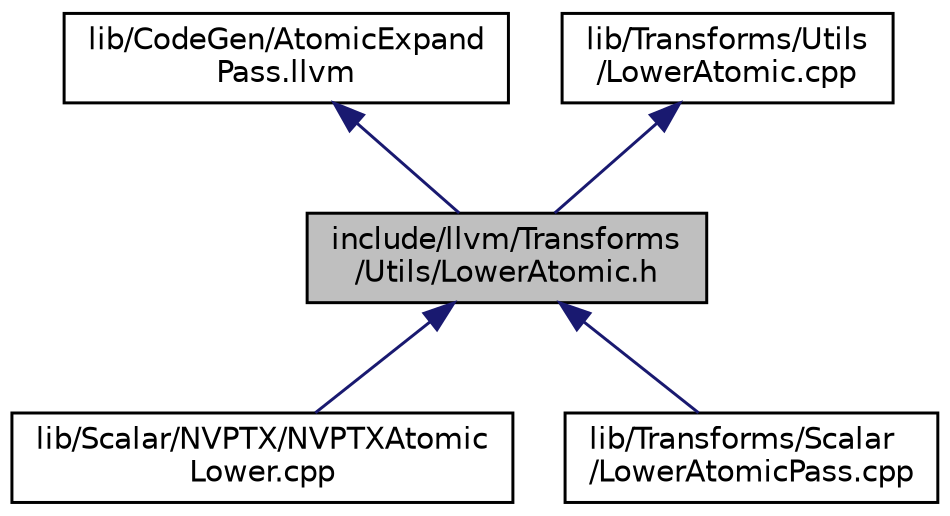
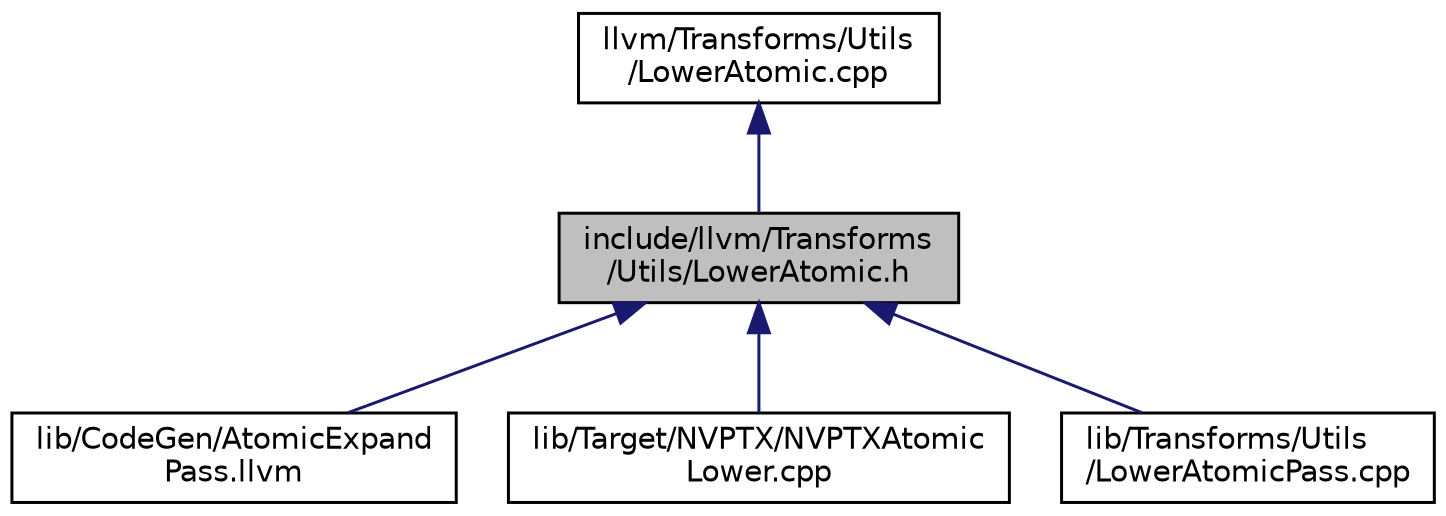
node "lib/Transforms/Utils /LowerAtomic.cpp": label "lib/Transforms/Utils /LowerAtomic.cpp" -> "llvm/Transforms/Utils /LowerAtomic.cpp"
edge "include/llvm/Transforms /Utils/LowerAtomic.h" -> "lib/CodeGen/AtomicExpand Pass.llvm": reversed
node "lib/Scalar/NVPTX/NVPTXAtomic Lower.cpp": label "lib/Scalar/NVPTX/NVPTXAtomic Lower.cpp" -> "lib/Target/NVPTX/NVPTXAtomic Lower.cpp"
node "lib/Transforms/Scalar /LowerAtomicPass.cpp": label "lib/Transforms/Scalar /LowerAtomicPass.cpp" -> "lib/Transforms/Utils /LowerAtomicPass.cpp"
